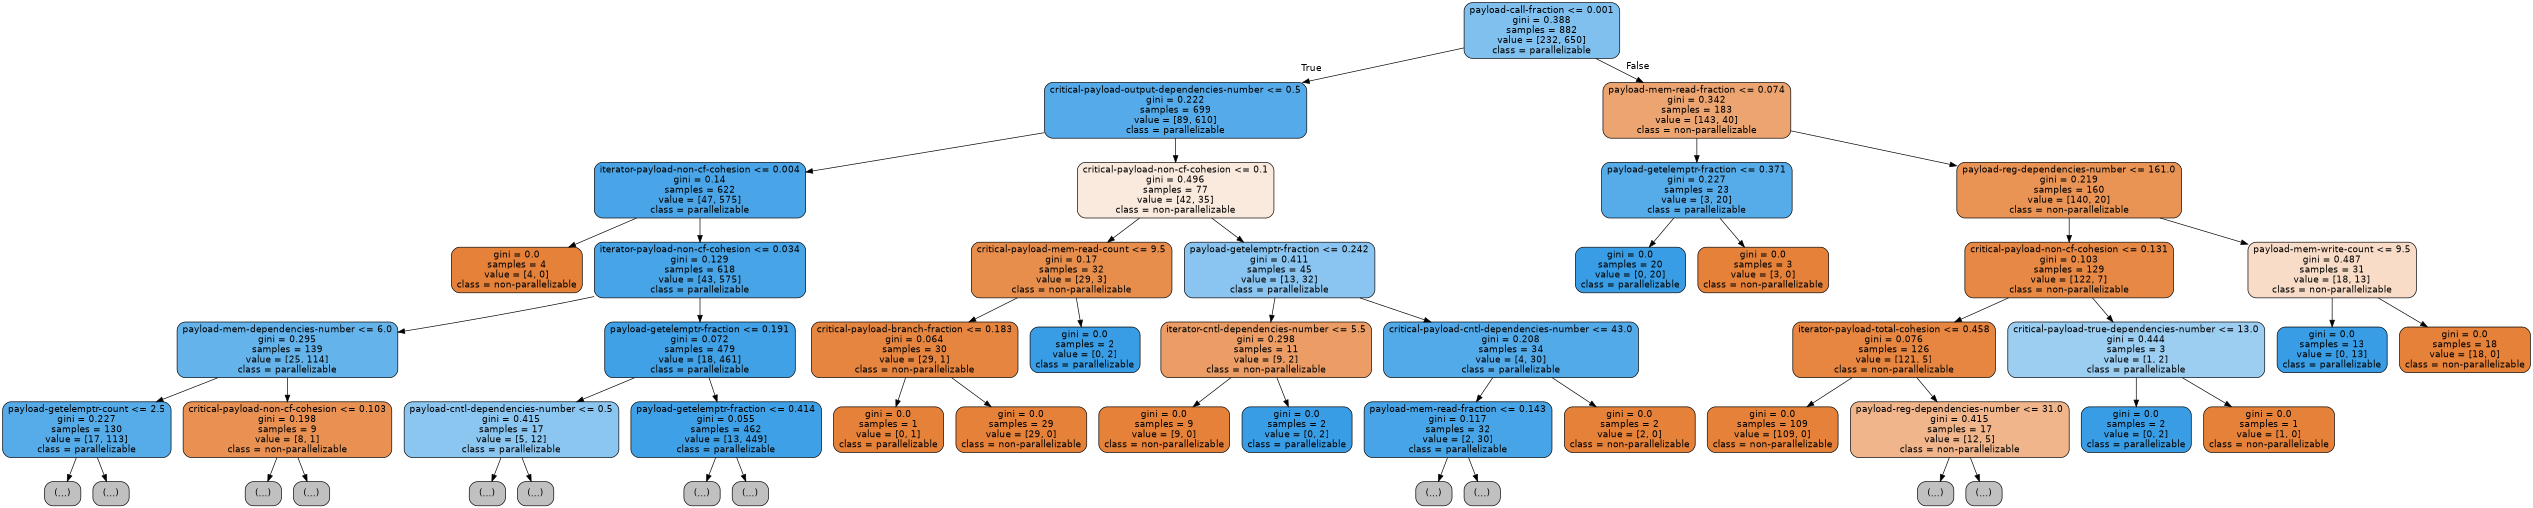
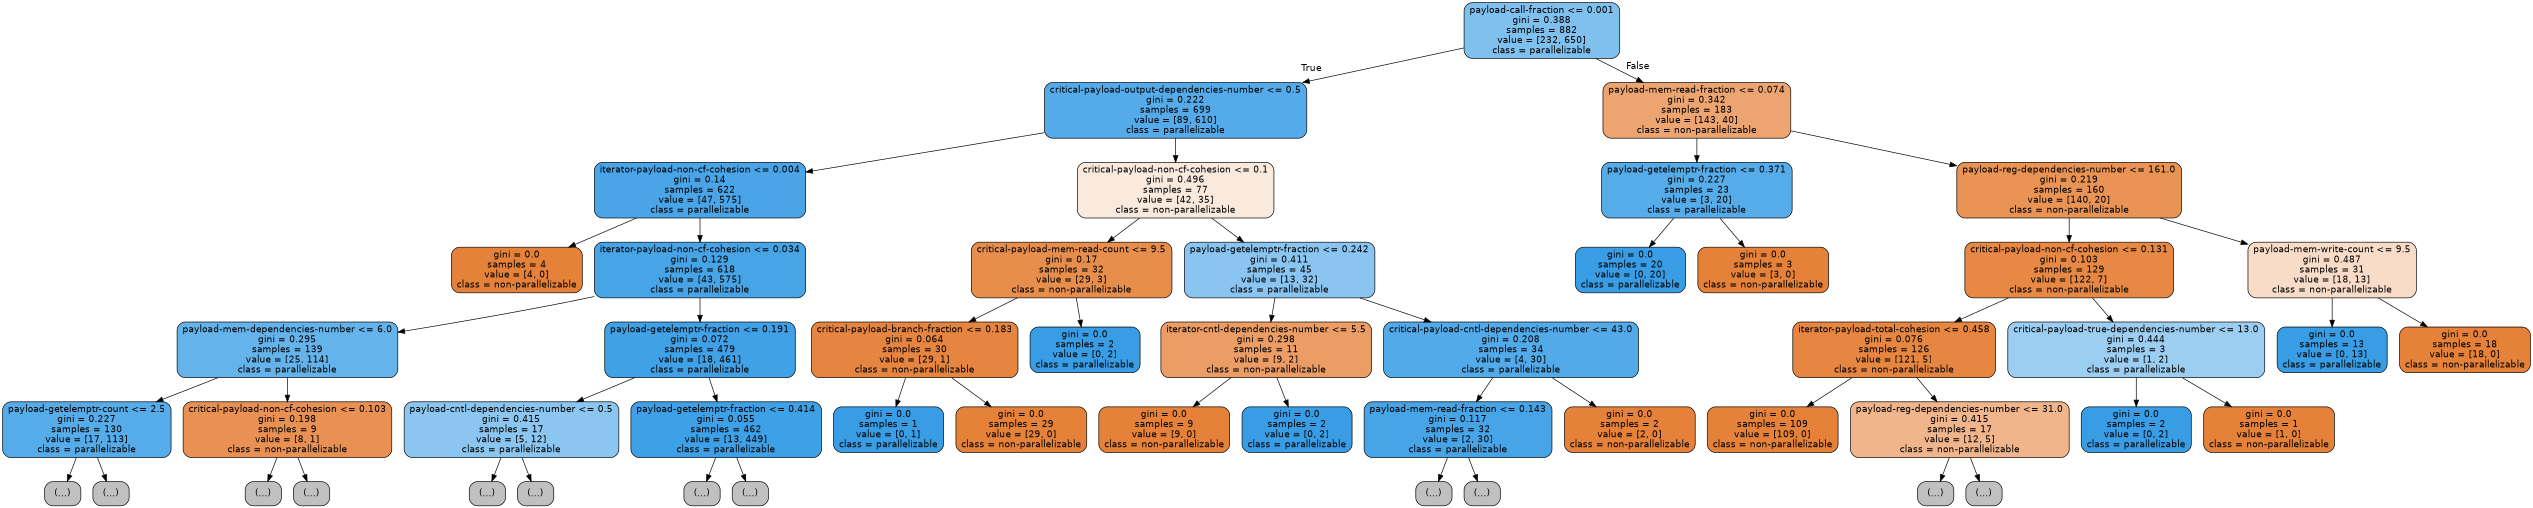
node "gini = 0.0 samples = 1 value = [0, 1] class = parallelizable": fillcolor #e58139ff -> #399de5ff
